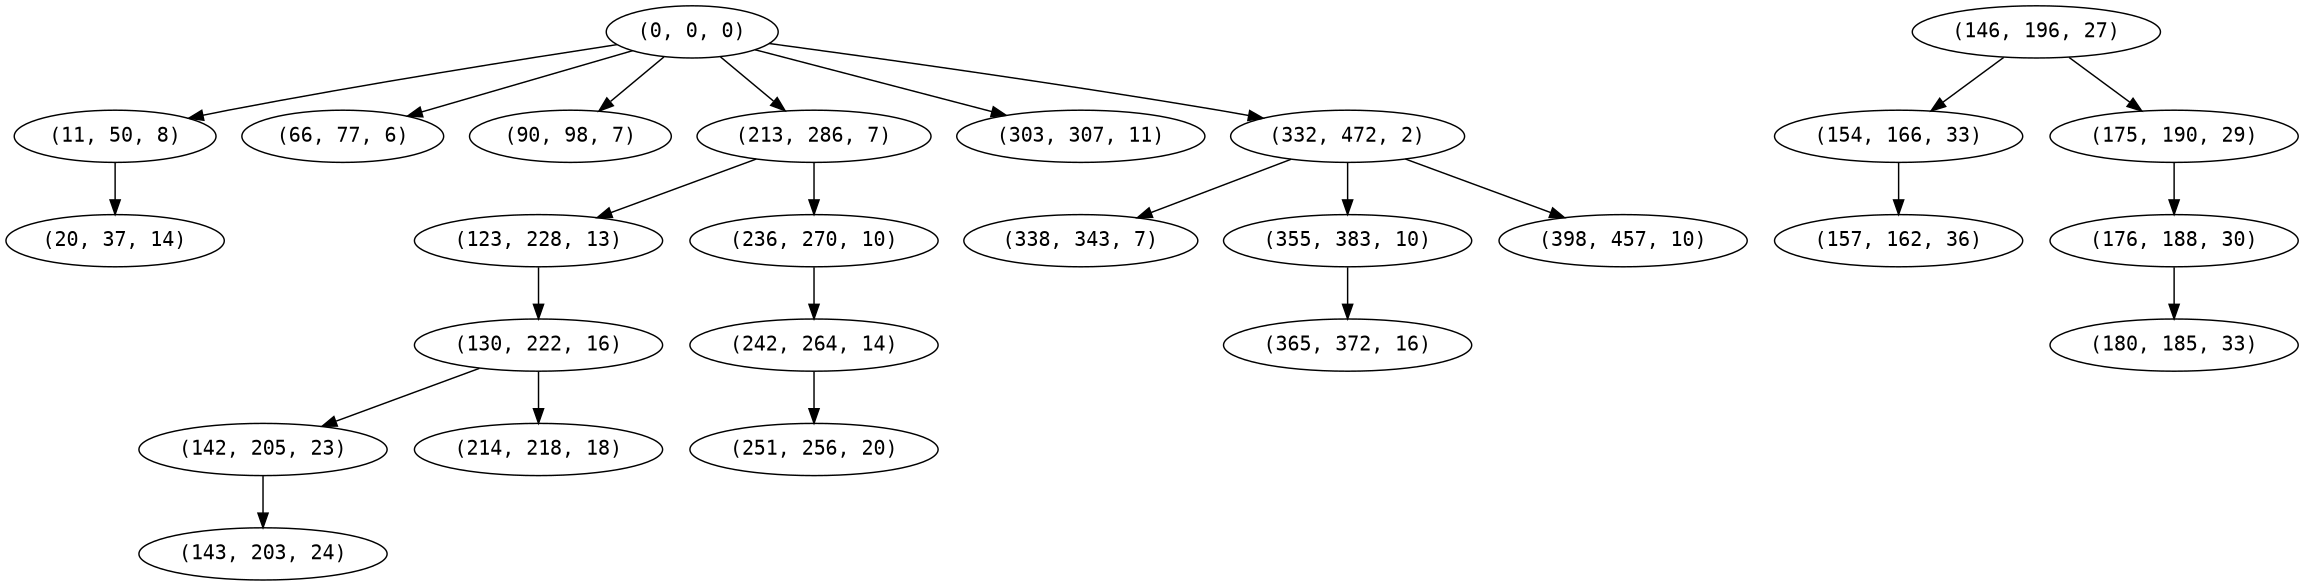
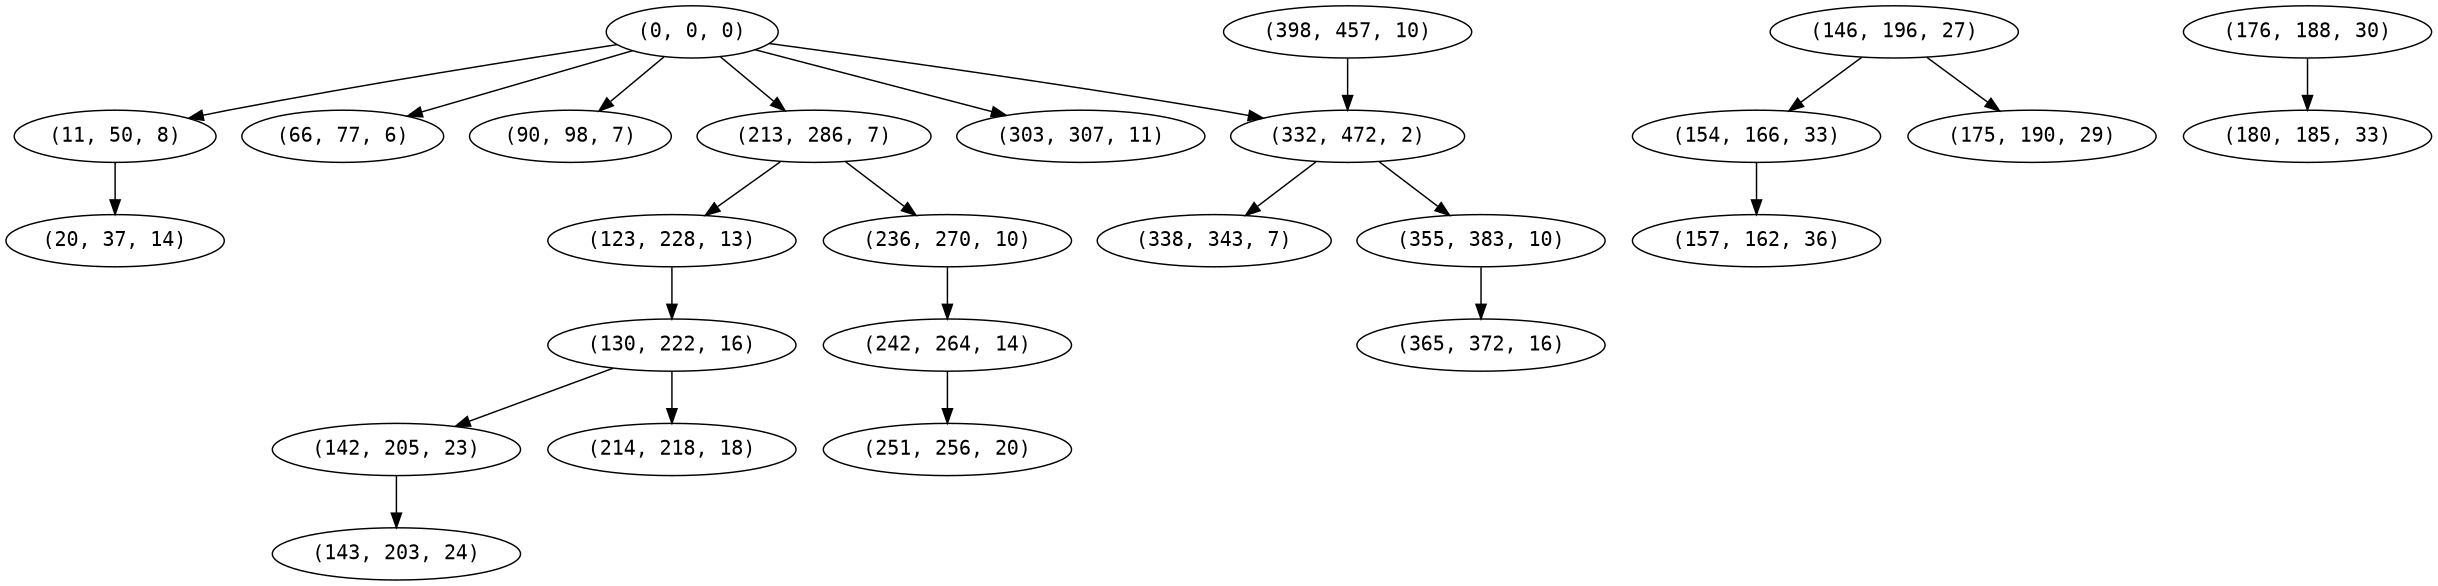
edge "(175, 190, 29)" -> "(176, 188, 30)": removed
edge "(332, 472, 2)" -> "(398, 457, 10)": reversed
